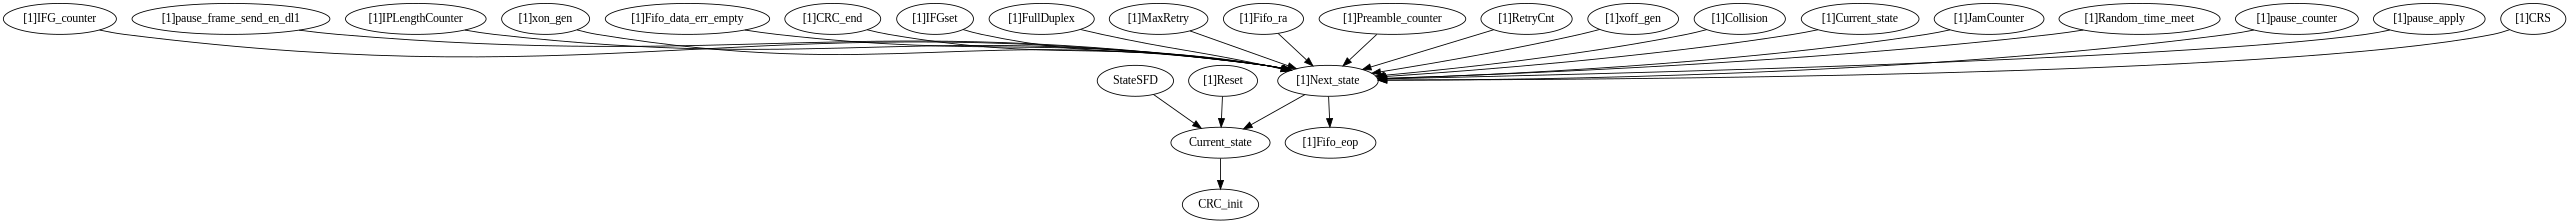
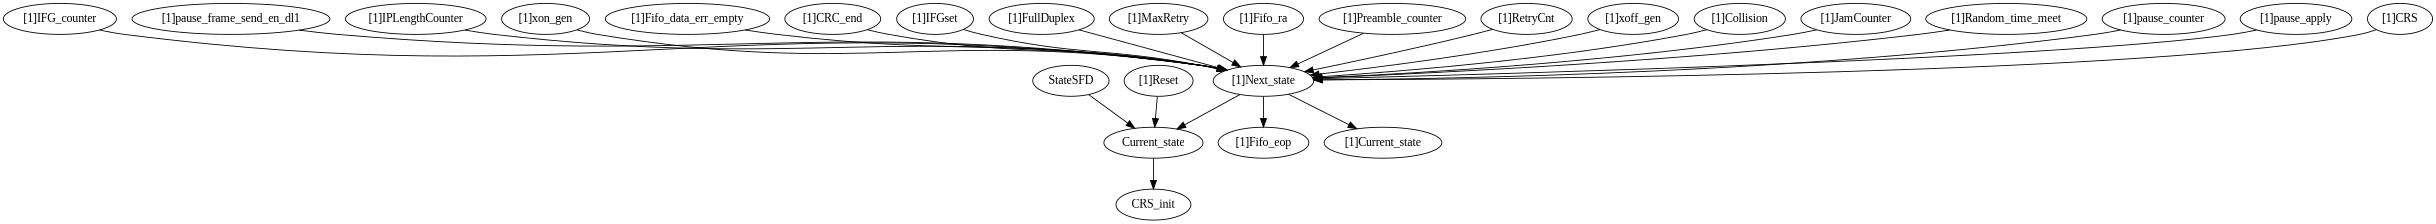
edge "[1]Current_state" -> "[1]Next_state": reversed
node "CRC_init": label "CRC_init" -> "CRS_init"
